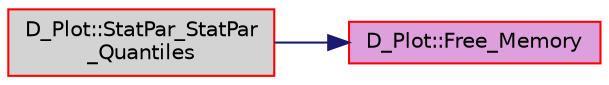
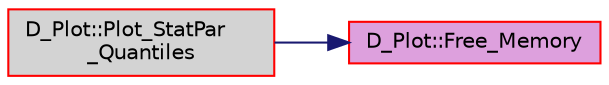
node "D_Plot::StatPar_StatPar _Quantiles": label "D_Plot::StatPar_StatPar _Quantiles" -> "D_Plot::Plot_StatPar _Quantiles"
